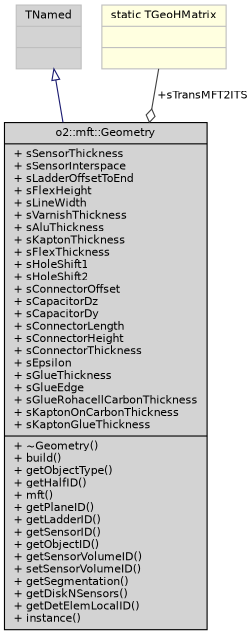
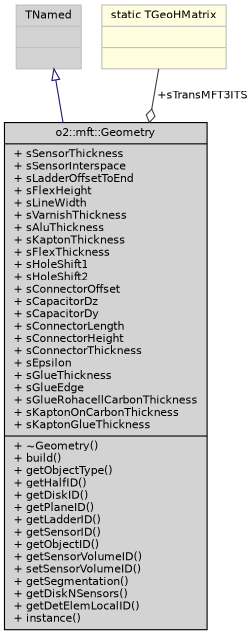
edge "static TGeoHMatrix" -> "o2::mft::Geometry": label " +sTransMFT2ITS" -> " +sTransMFT3ITS"
node "o2::mft::Geometry": text "+ mft()" -> "+ getDiskID()"
